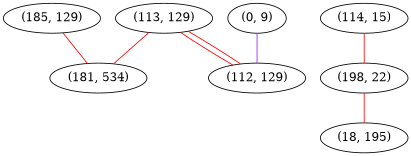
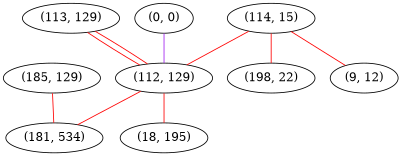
node "(0, 9)": label "(0, 9)" -> "(0, 0)"
edge "(113, 129)" -- "(181, 534)": now "(112, 129)" -- "(181, 534)"
edge "(114, 15)" -- "(112, 129)": added
node "(9, 12)": added
edge "(198, 22)" -- "(18, 195)": now "(112, 129)" -- "(18, 195)"
